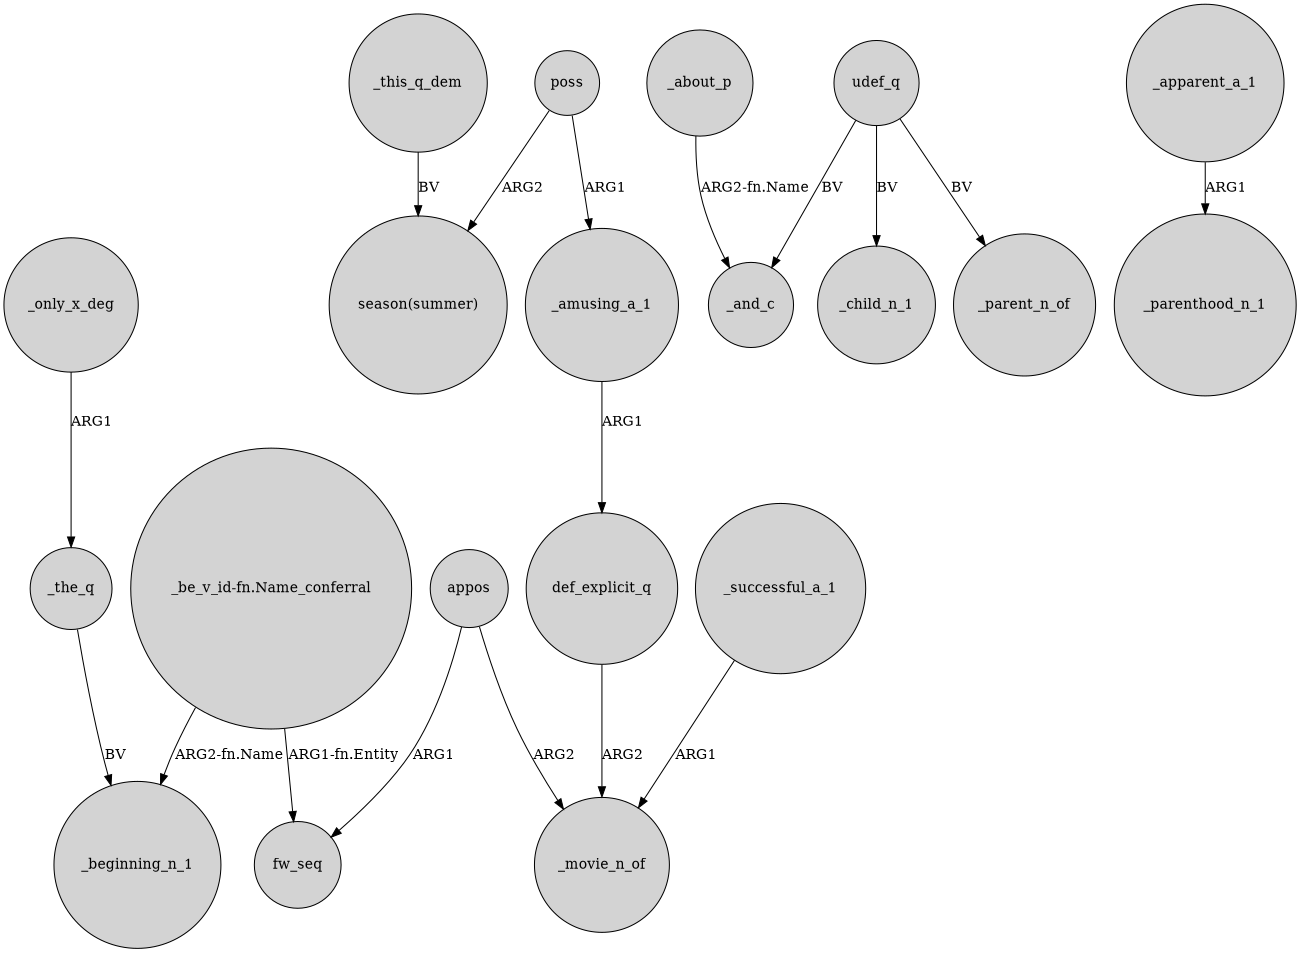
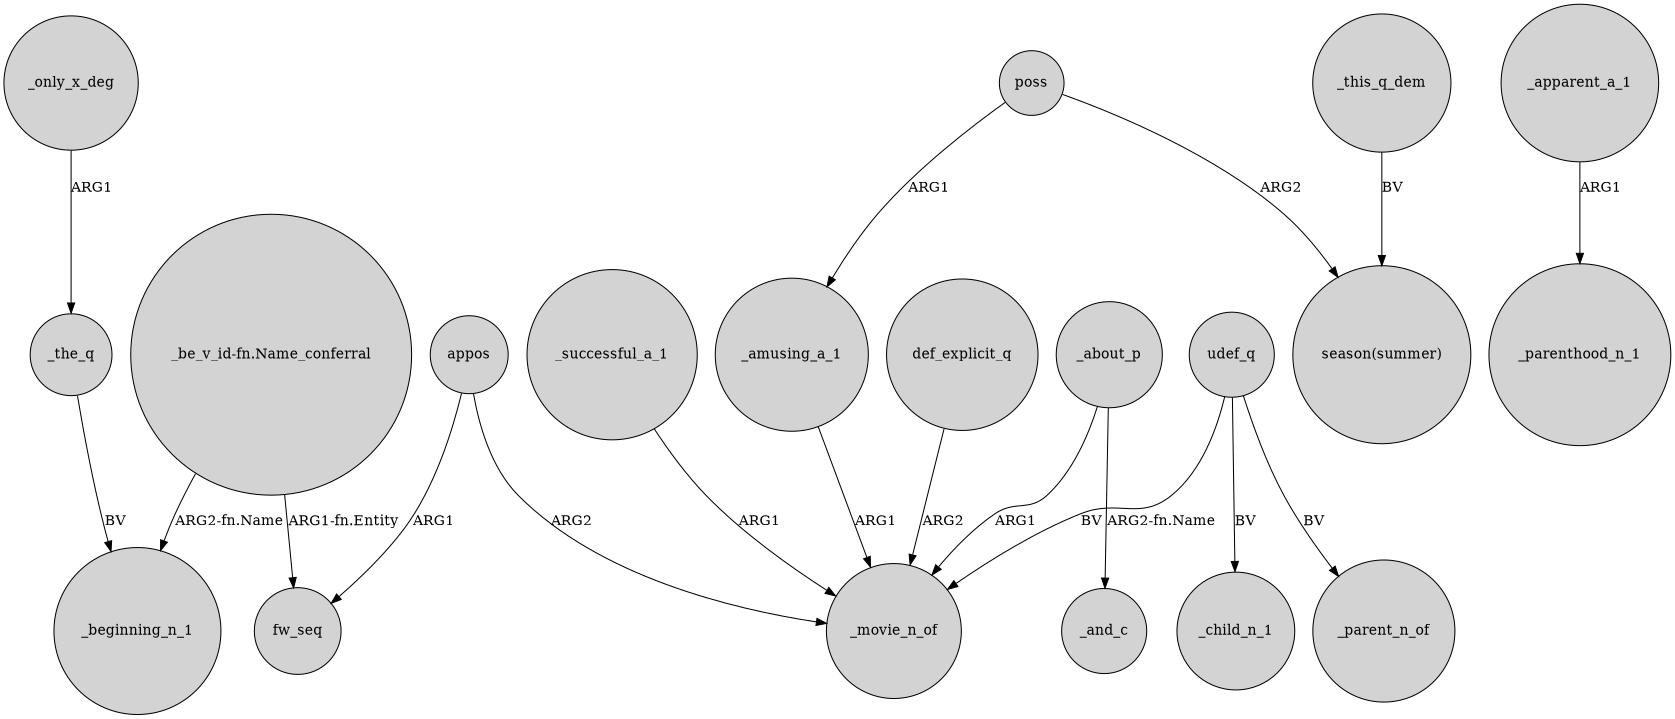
edge "udef_q" -> "_and_c": now "udef_q" -> "_movie_n_of"
edge "_amusing_a_1" -> "def_explicit_q": now "_amusing_a_1" -> "_movie_n_of"
edge "_about_p" -> "_movie_n_of": added, label "ARG1"
